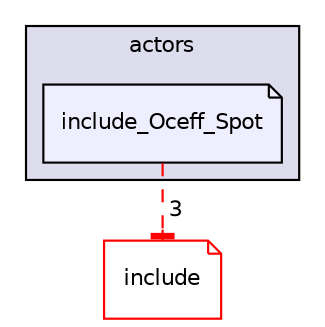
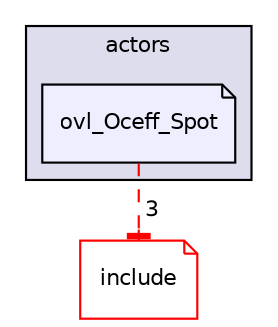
node "include_Oceff_Spot": label "include_Oceff_Spot" -> "ovl_Oceff_Spot"
